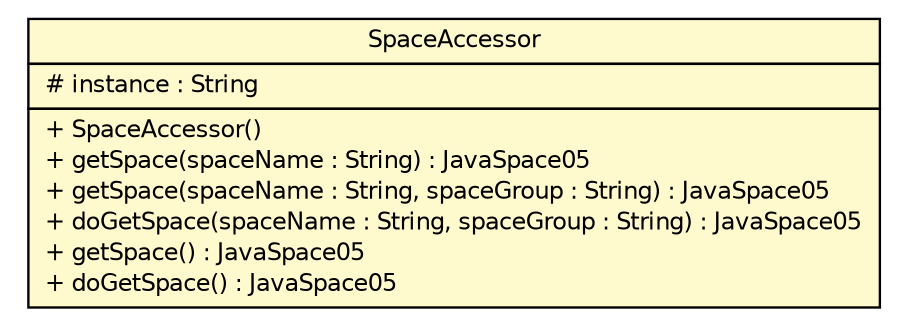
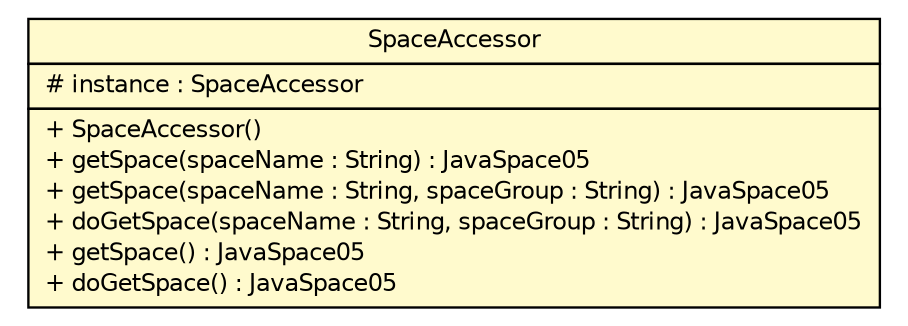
node "SpaceAccessor": text "# instance : String" -> "# instance : SpaceAccessor"
